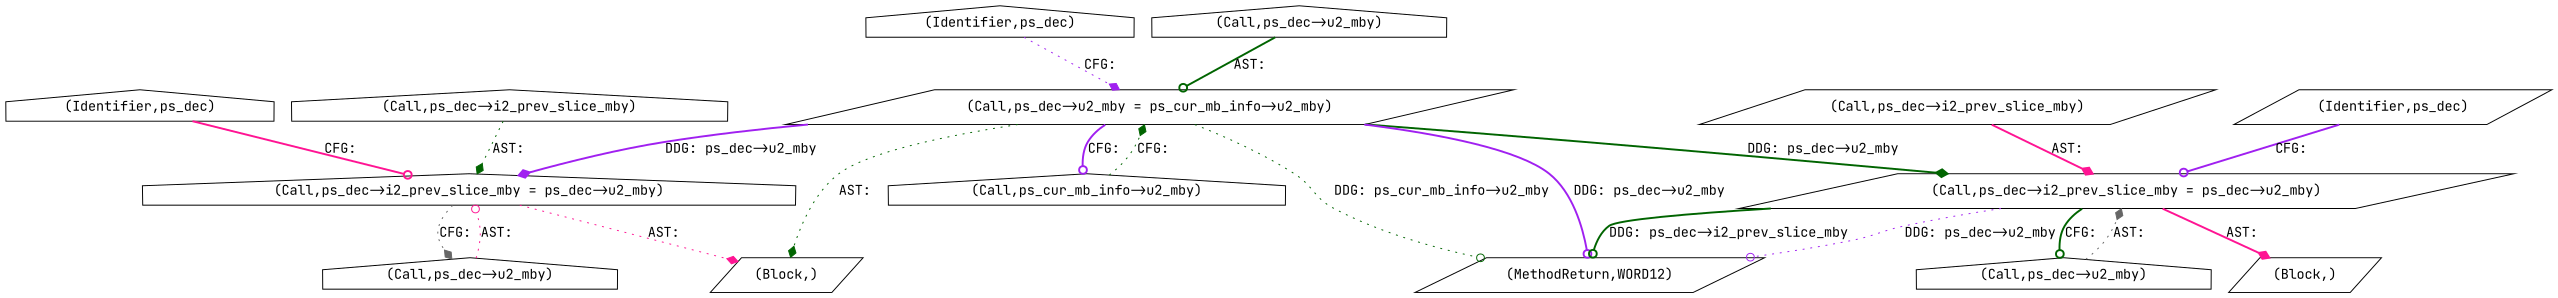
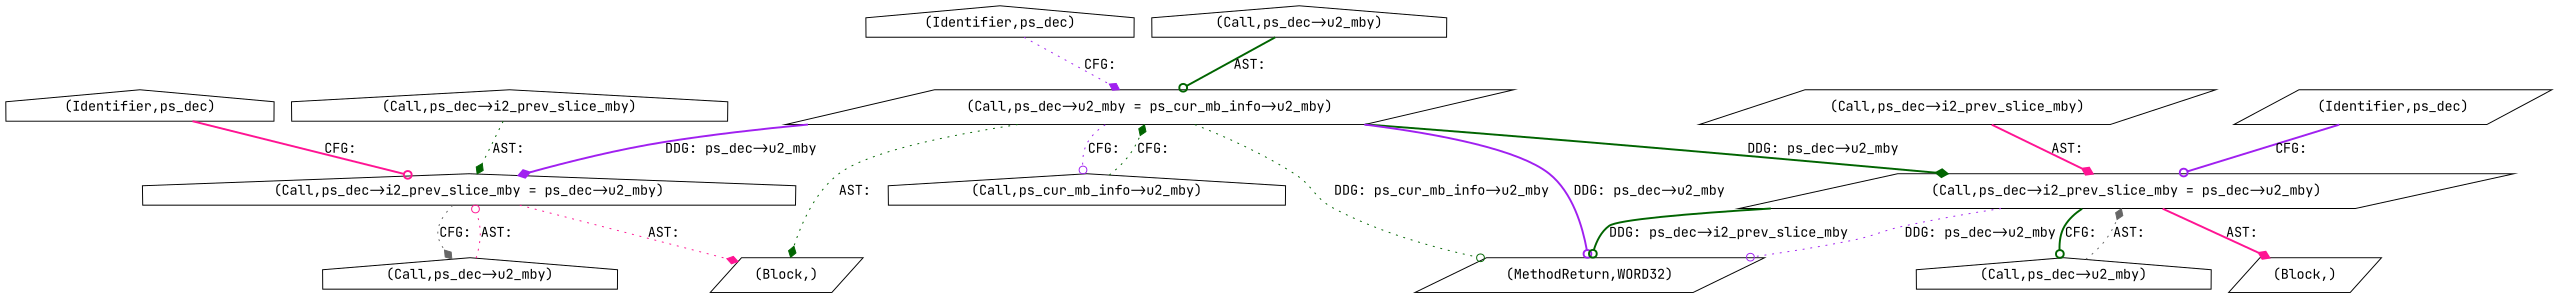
edge "(Call,ps_dec->u2_mby = ps_cur_mb_info->u2_mby)" -> "(Call,ps_cur_mb_info->u2_mby)": style bold -> dotted
node "(MethodReturn,WORD12)": label "(MethodReturn,WORD12)" -> "(MethodReturn,WORD32)"
